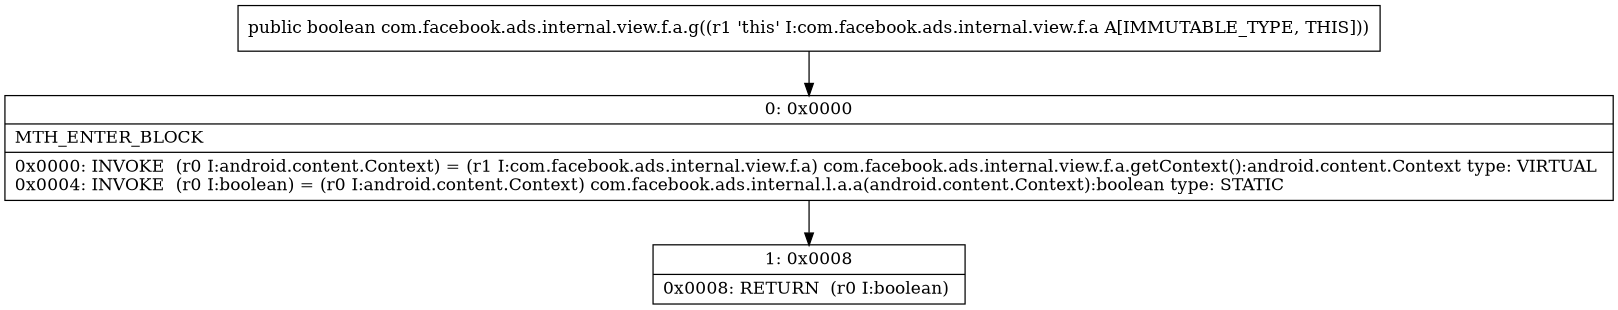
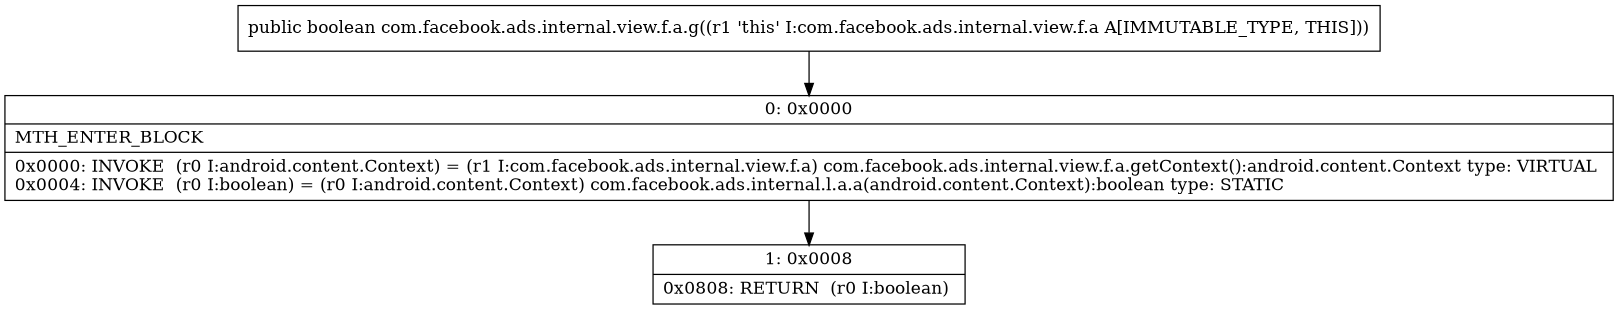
node "1: 0x0008": text "0x0008: RETURN  (r0 I:boolean)" -> "0x0808: RETURN  (r0 I:boolean)"
